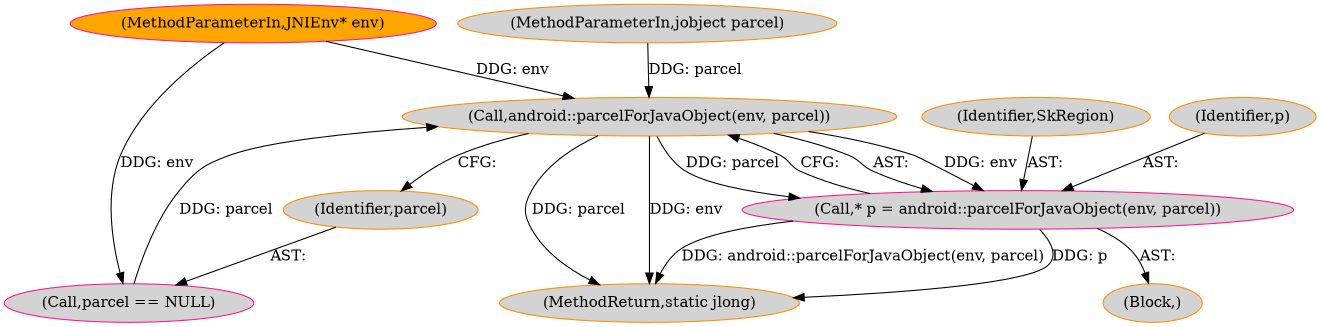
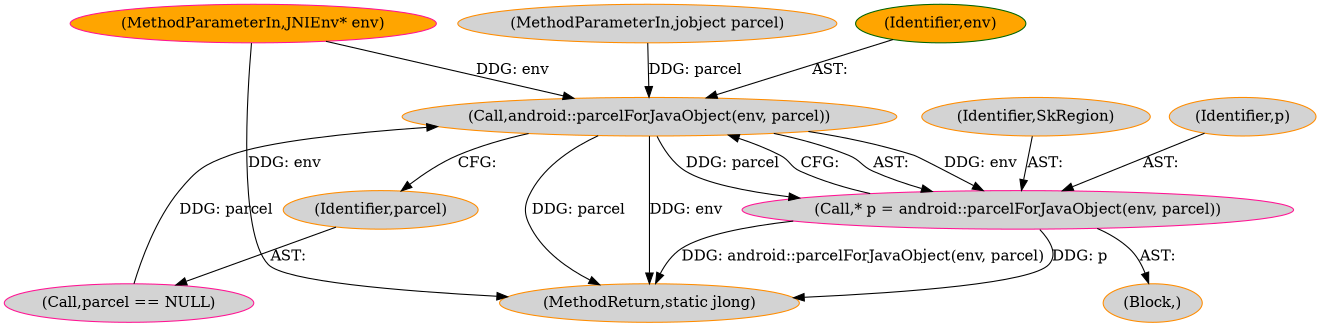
node "(Identifier,env)": added
edge "(MethodParameterIn,JNIEnv* env)" -> "(Call,parcel == NULL)": now "(MethodParameterIn,JNIEnv* env)" -> "(MethodReturn,static jlong)"
